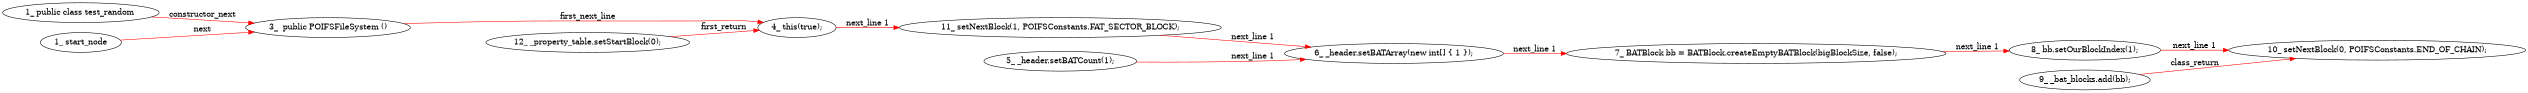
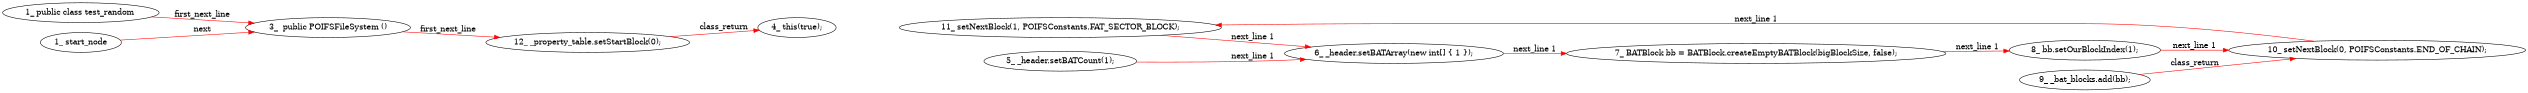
edge "1_ public class test_random" -> "3_  public POIFSFileSystem ()": label "constructor_next" -> "first_next_line"
edge "3_  public POIFSFileSystem ()" -> "4_ this(true);": now "3_  public POIFSFileSystem ()" -> "12_ _property_table.setStartBlock(0);"
edge "12_ _property_table.setStartBlock(0);" -> "4_ this(true);": label "first_return" -> "class_return"
edge "4_ this(true);" -> "11_ setNextBlock(1, POIFSConstants.FAT_SECTOR_BLOCK);": now "10_ setNextBlock(0, POIFSConstants.END_OF_CHAIN);" -> "11_ setNextBlock(1, POIFSConstants.FAT_SECTOR_BLOCK);"
